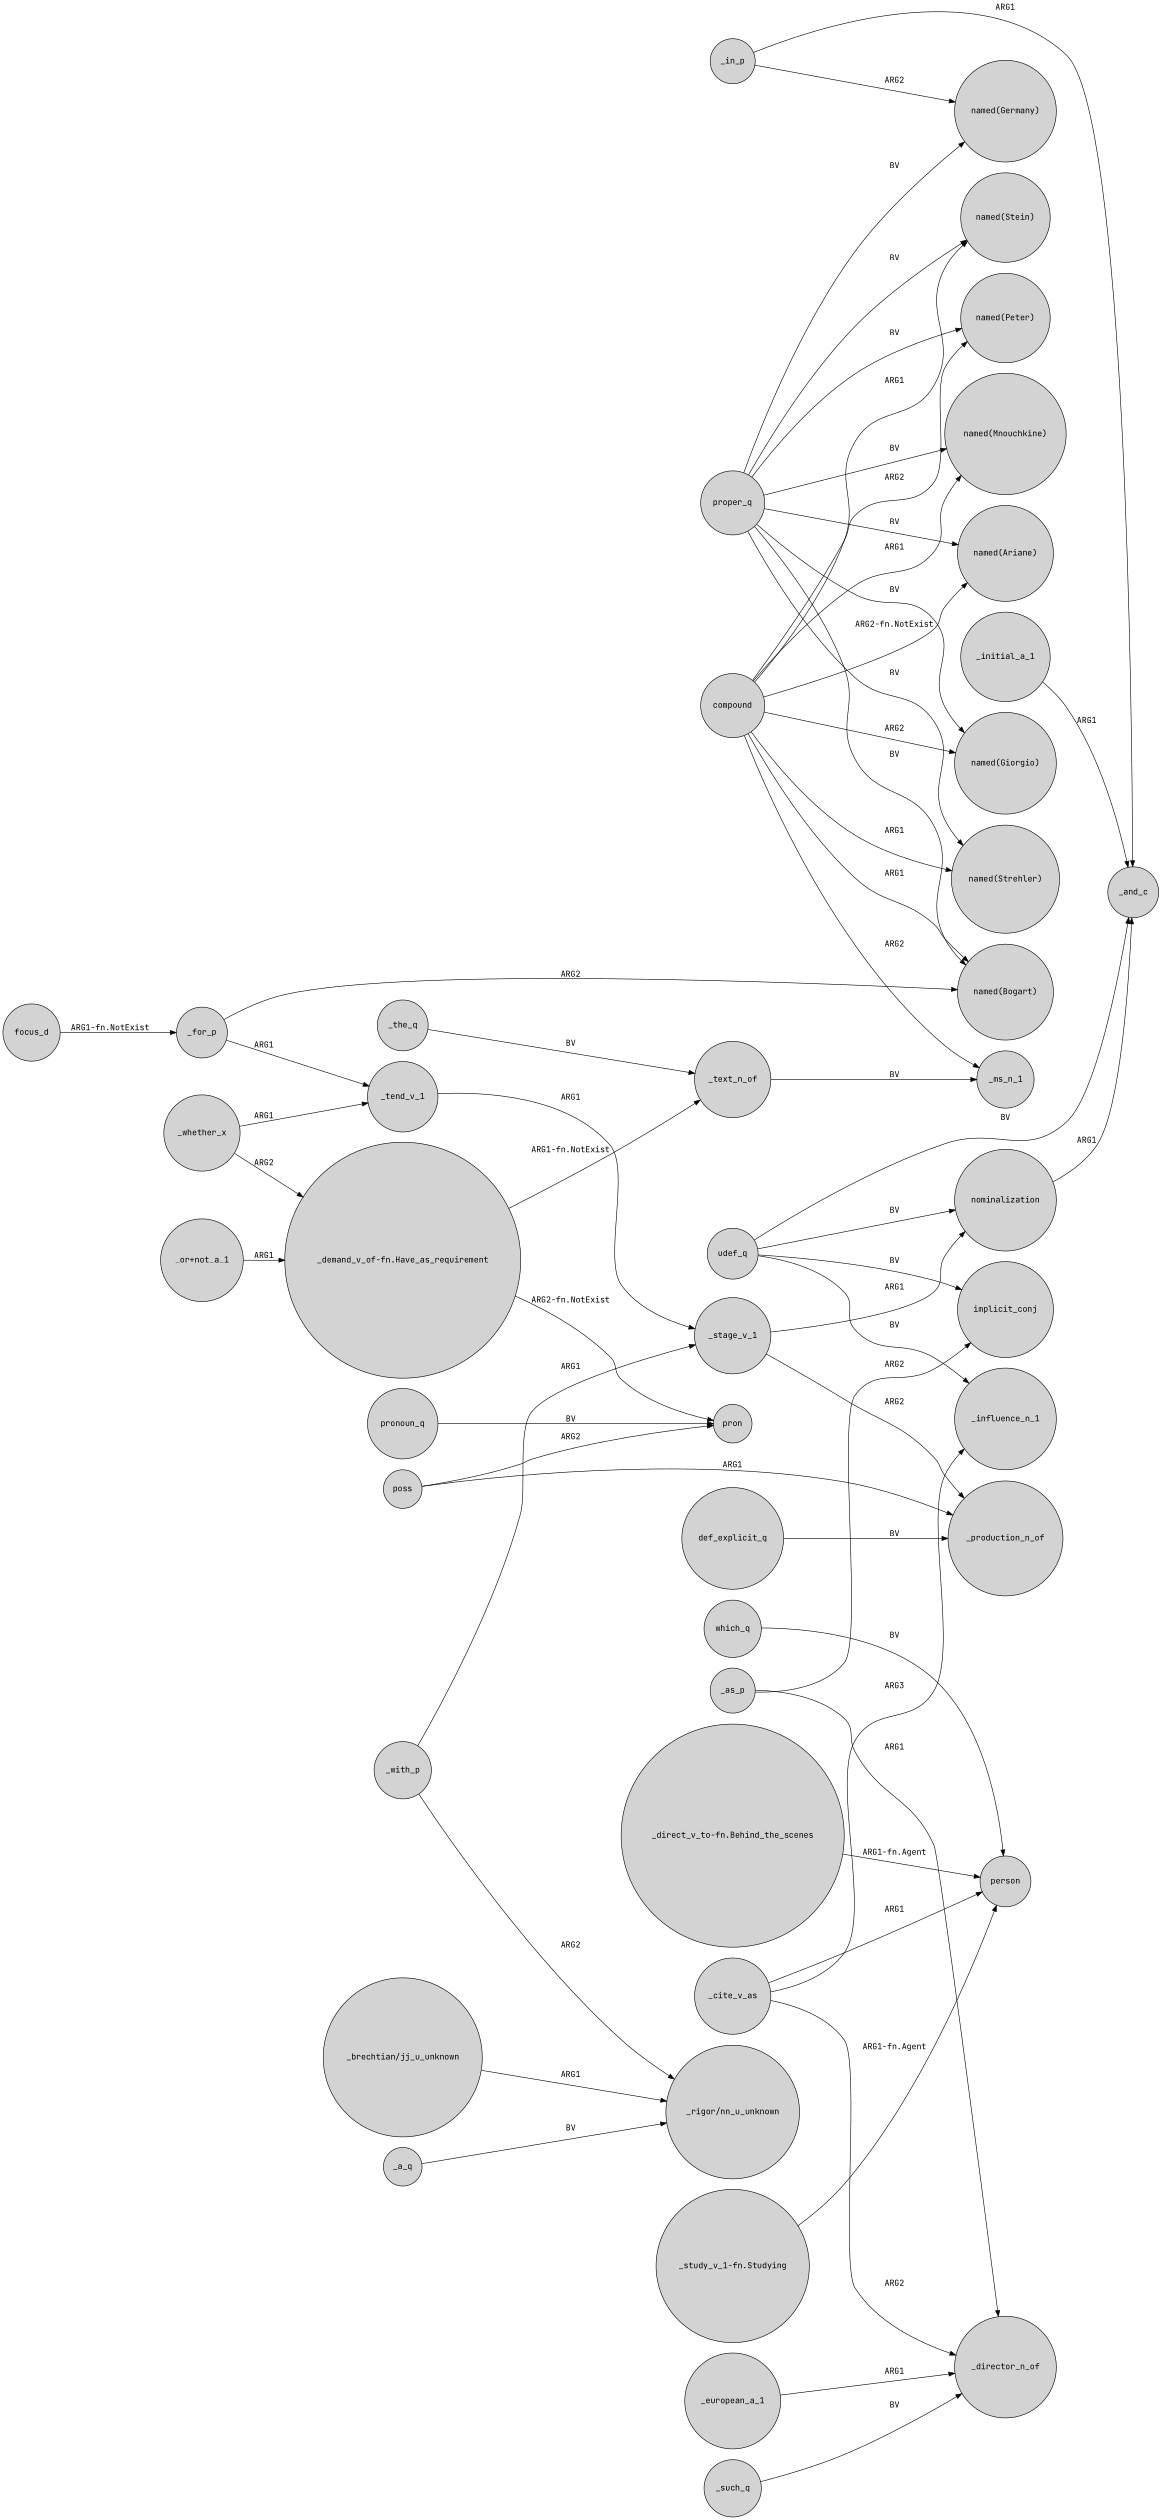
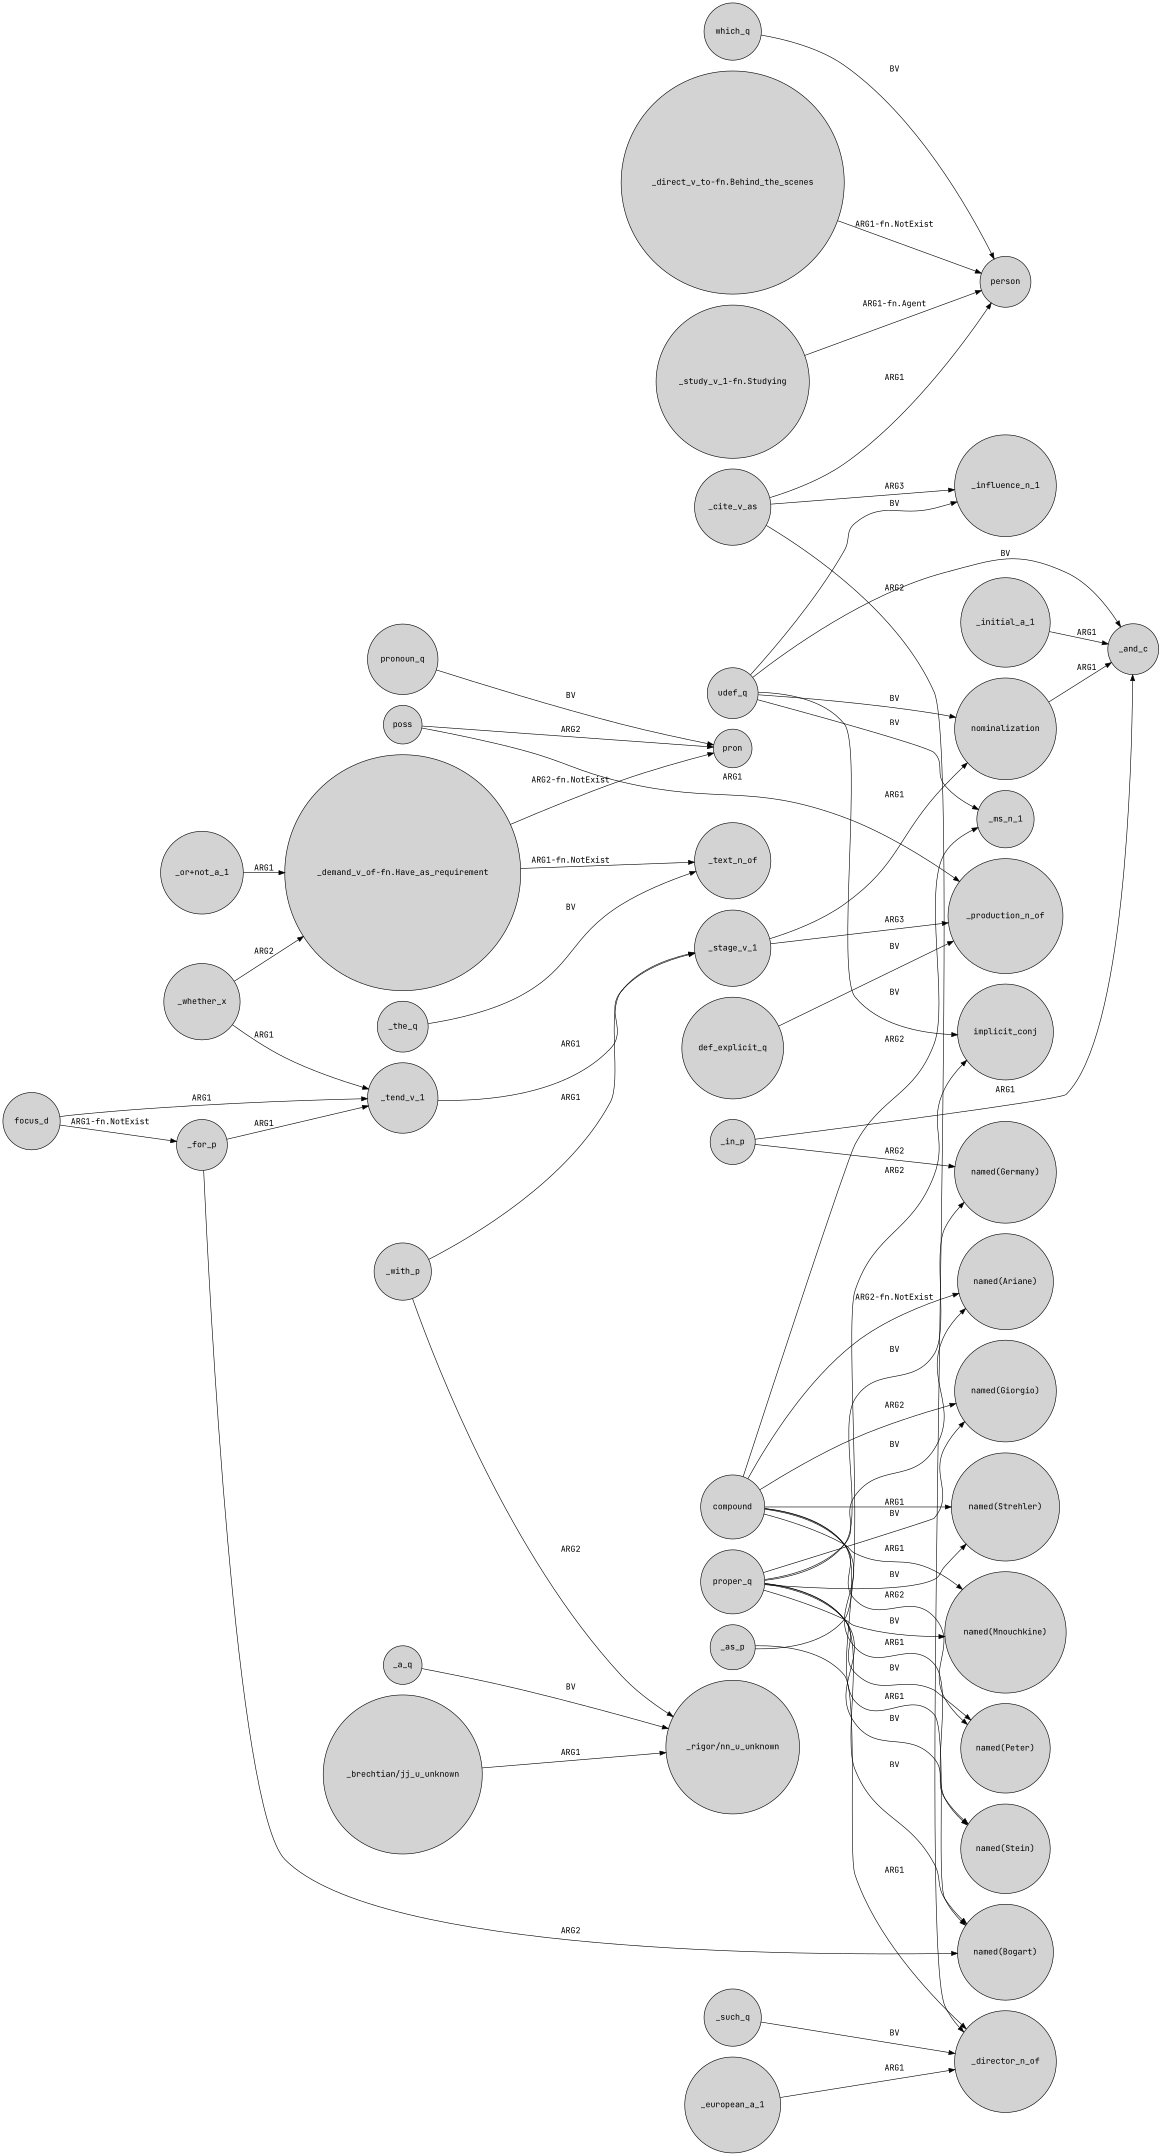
edge "_text_n_of" -> "_ms_n_1": now "udef_q" -> "_ms_n_1"
edge "focus_d" -> "_tend_v_1": added, label "ARG1"
edge "_stage_v_1" -> "_production_n_of": label "ARG2" -> "ARG3"
edge "_direct_v_to-fn.Behind_the_scenes" -> "person": label "ARG1-fn.Agent" -> "ARG1-fn.NotExist"
